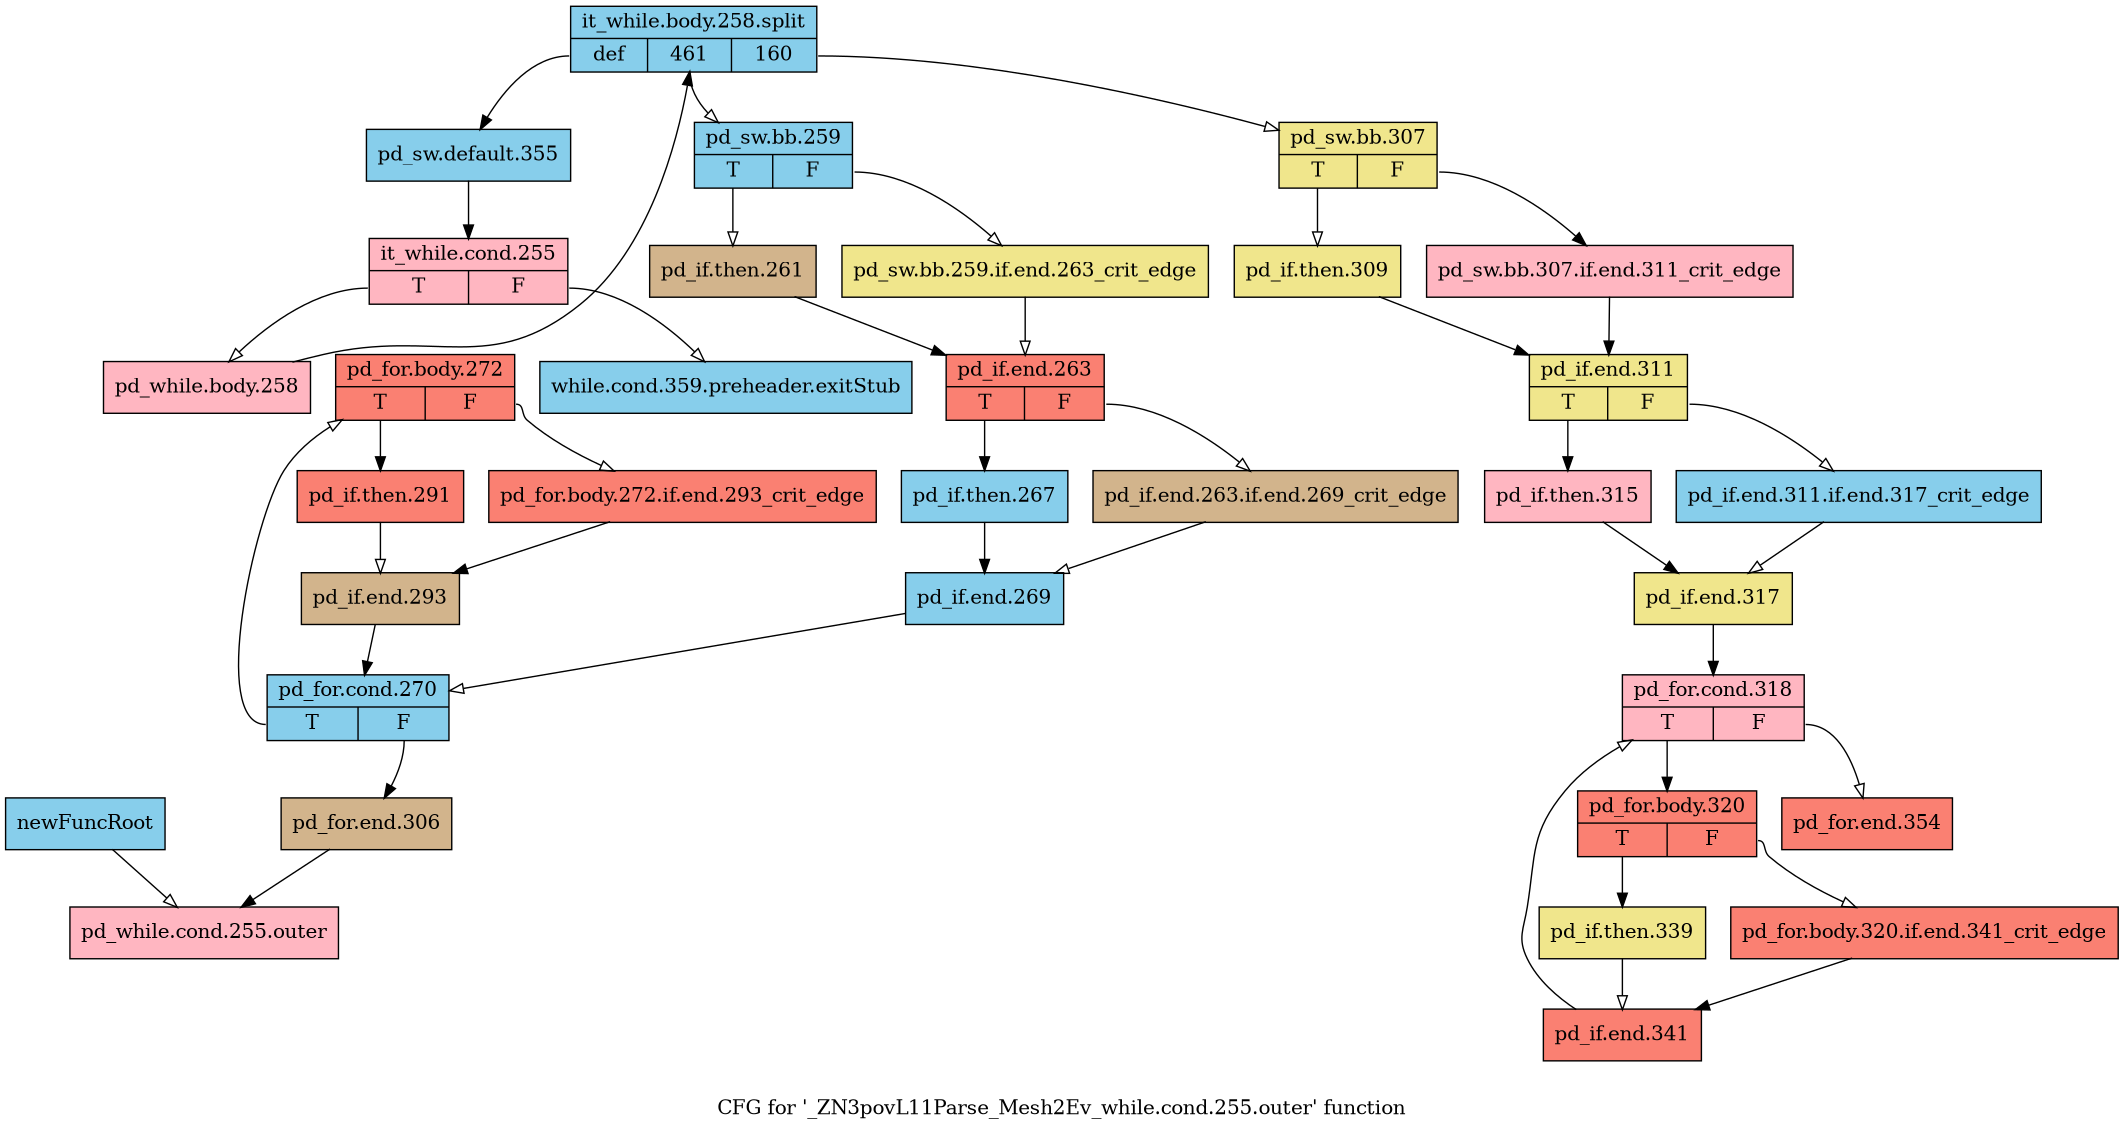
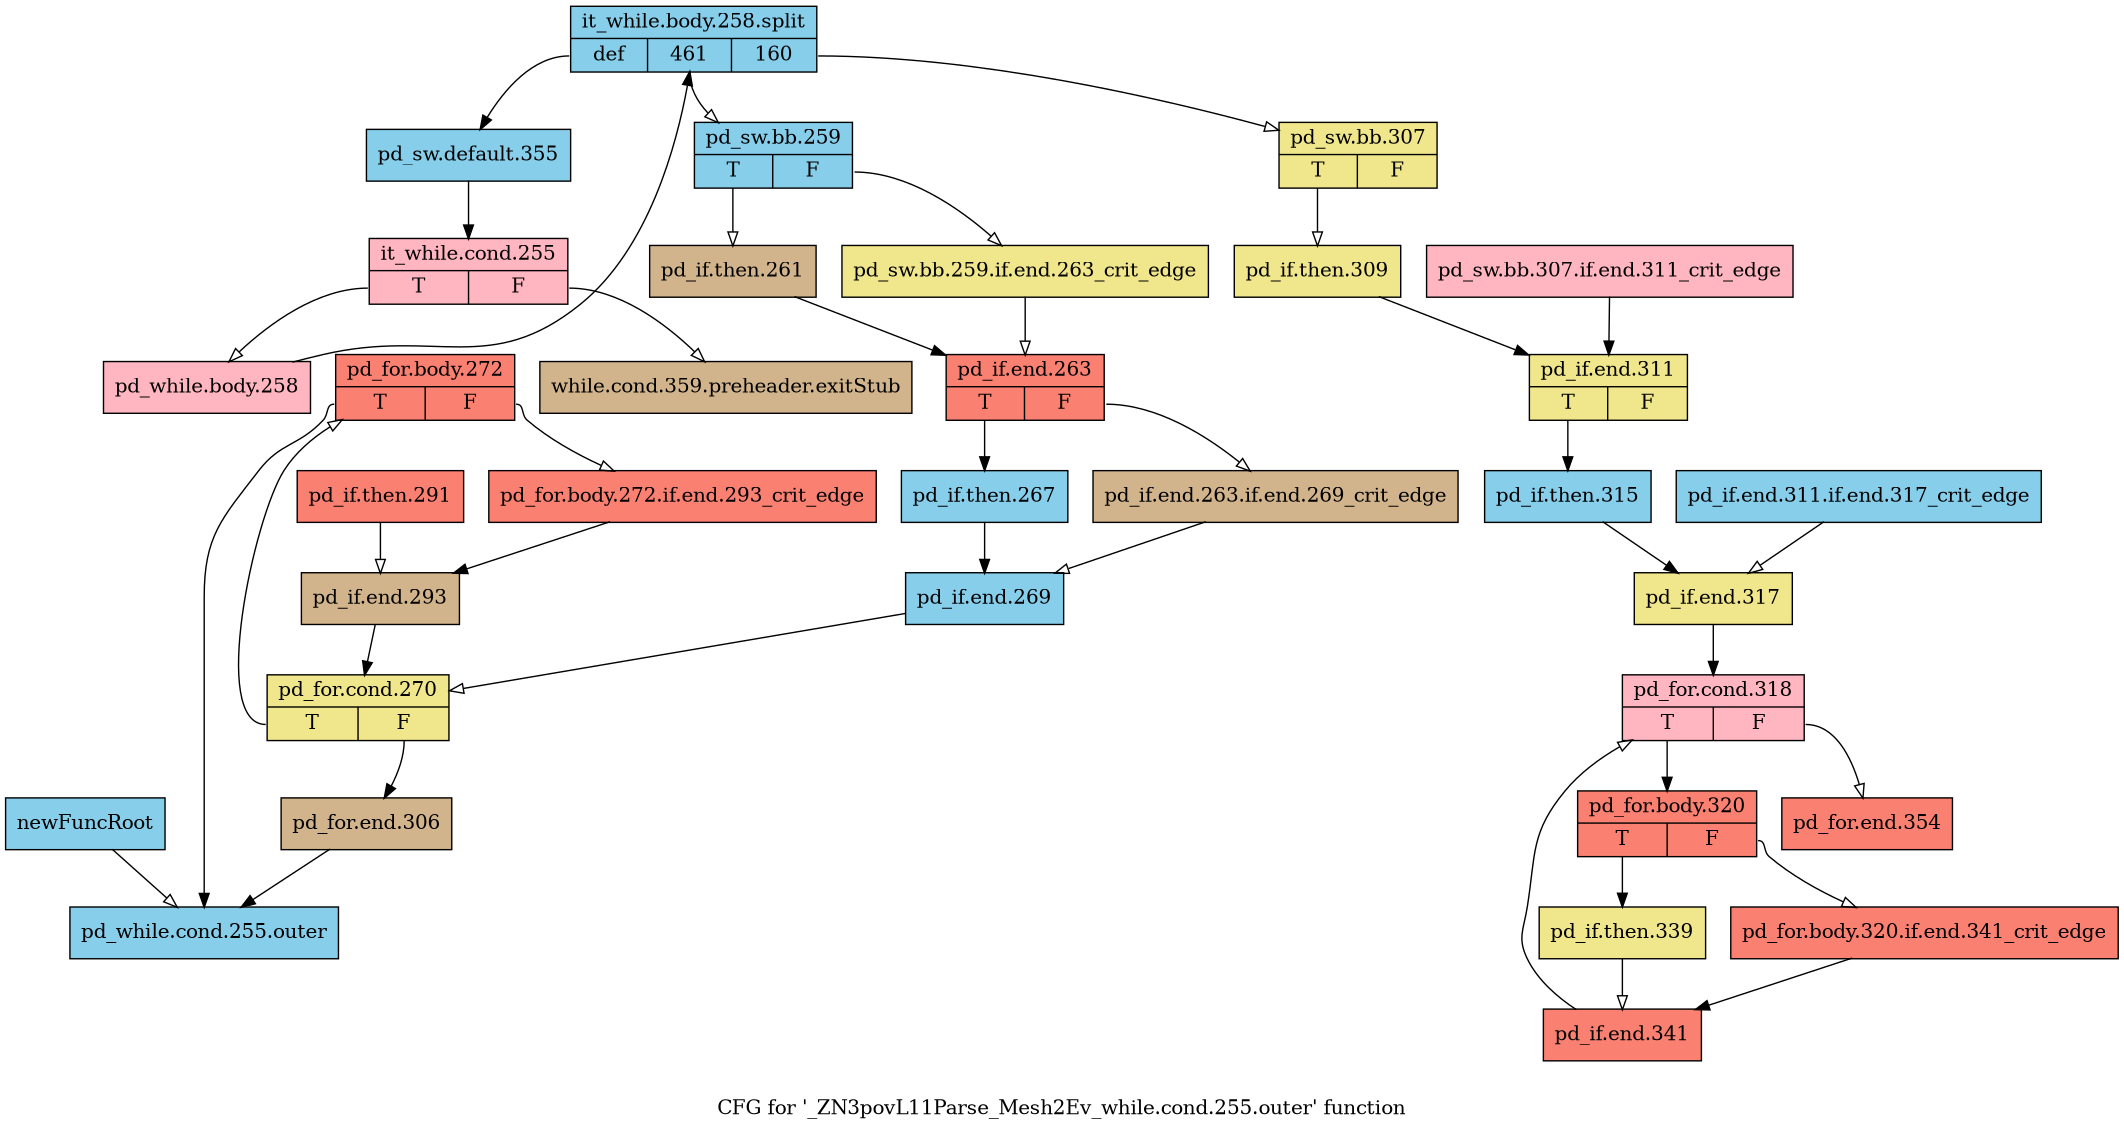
edge "pd_sw.bb.307" -> "pd_sw.bb.307.if.end.311_crit_edge": removed
node "while.cond.359.preheader.exitStub": fillcolor skyblue -> tan
edge "pd_if.end.311" -> "pd_if.end.311.if.end.317_crit_edge": removed
edge "pd_for.body.272" -> "pd_if.then.291": now "pd_for.body.272" -> "pd_while.cond.255.outer"
node "pd_if.then.315": fillcolor lightpink -> skyblue
node "pd_for.cond.270": fillcolor skyblue -> khaki
node "pd_while.cond.255.outer": fillcolor lightpink -> skyblue
